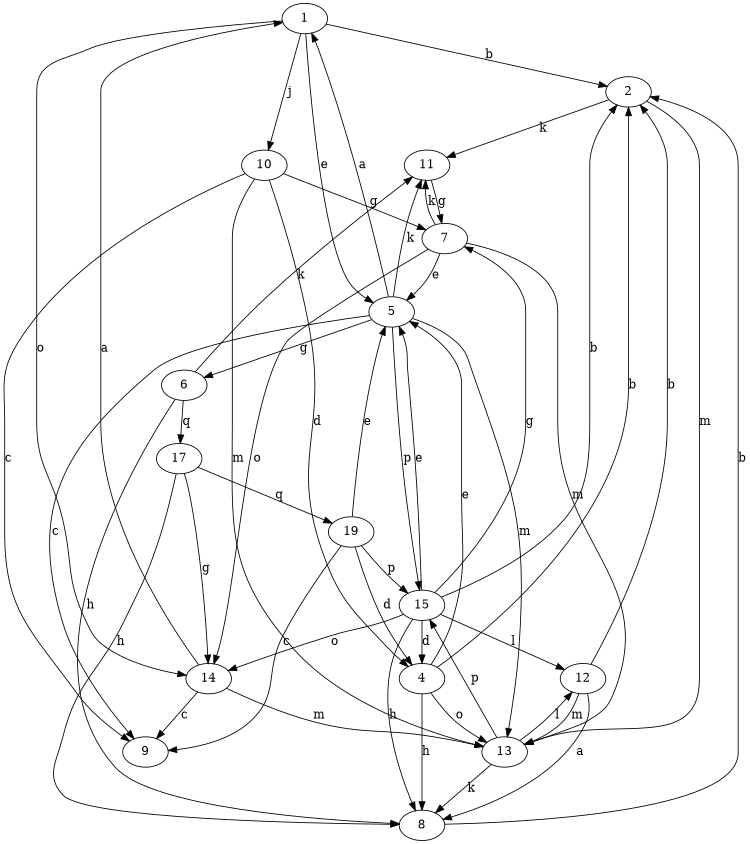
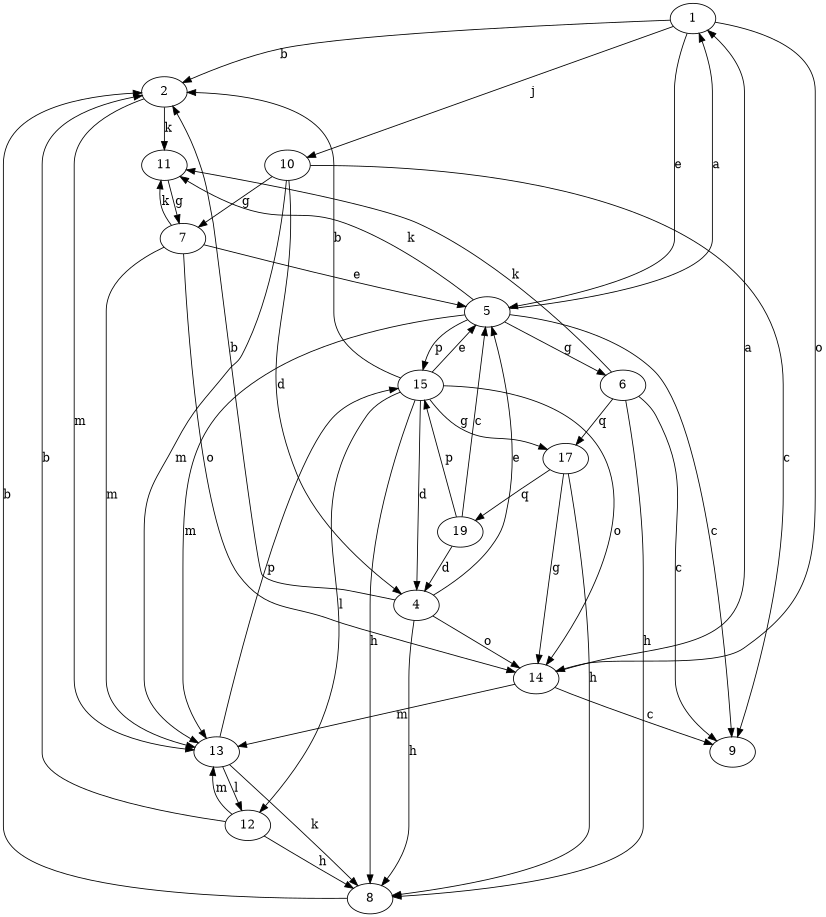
edge "19" -> "5": label "e" -> "c"
edge "15" -> "7": now "15" -> "17"
edge "19" -> "9": now "6" -> "9"
edge "4" -> "13": now "4" -> "14"
edge "12" -> "8": label "a" -> "h"
